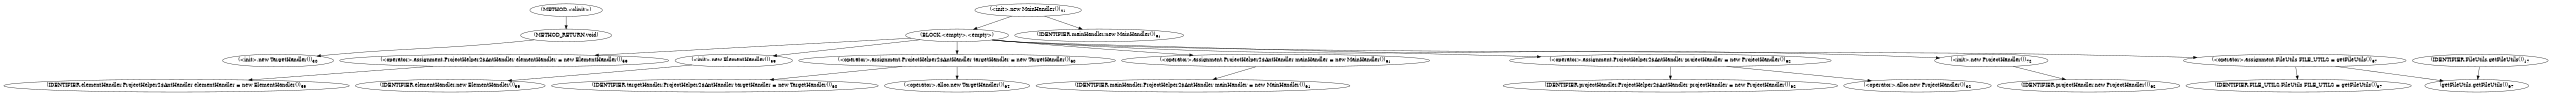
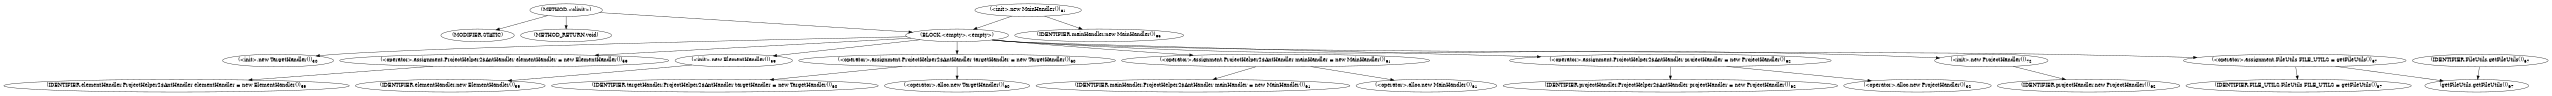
node "(<init>,new MainHandler())": text "21" -> "61"
edge "(METHOD,<clinit>)" -> "(BLOCK,<empty>,<empty>)": added
node "(MODIFIER,STATIC)": added
node "(IDENTIFIER,mainHandler,new MainHandler())": text "61" -> "65"
edge "(METHOD_RETURN,void)" -> "(<init>,new TargetHandler())": now "(BLOCK,<empty>,<empty>)" -> "(<init>,new TargetHandler())"
node "(IDENTIFIER,FileUtils,getFileUtils())": text "17" -> "67"
node "(<operator>.alloc,new TargetHandler())": text "64" -> "60"
node "(<operator>.alloc,new MainHandler())": added
